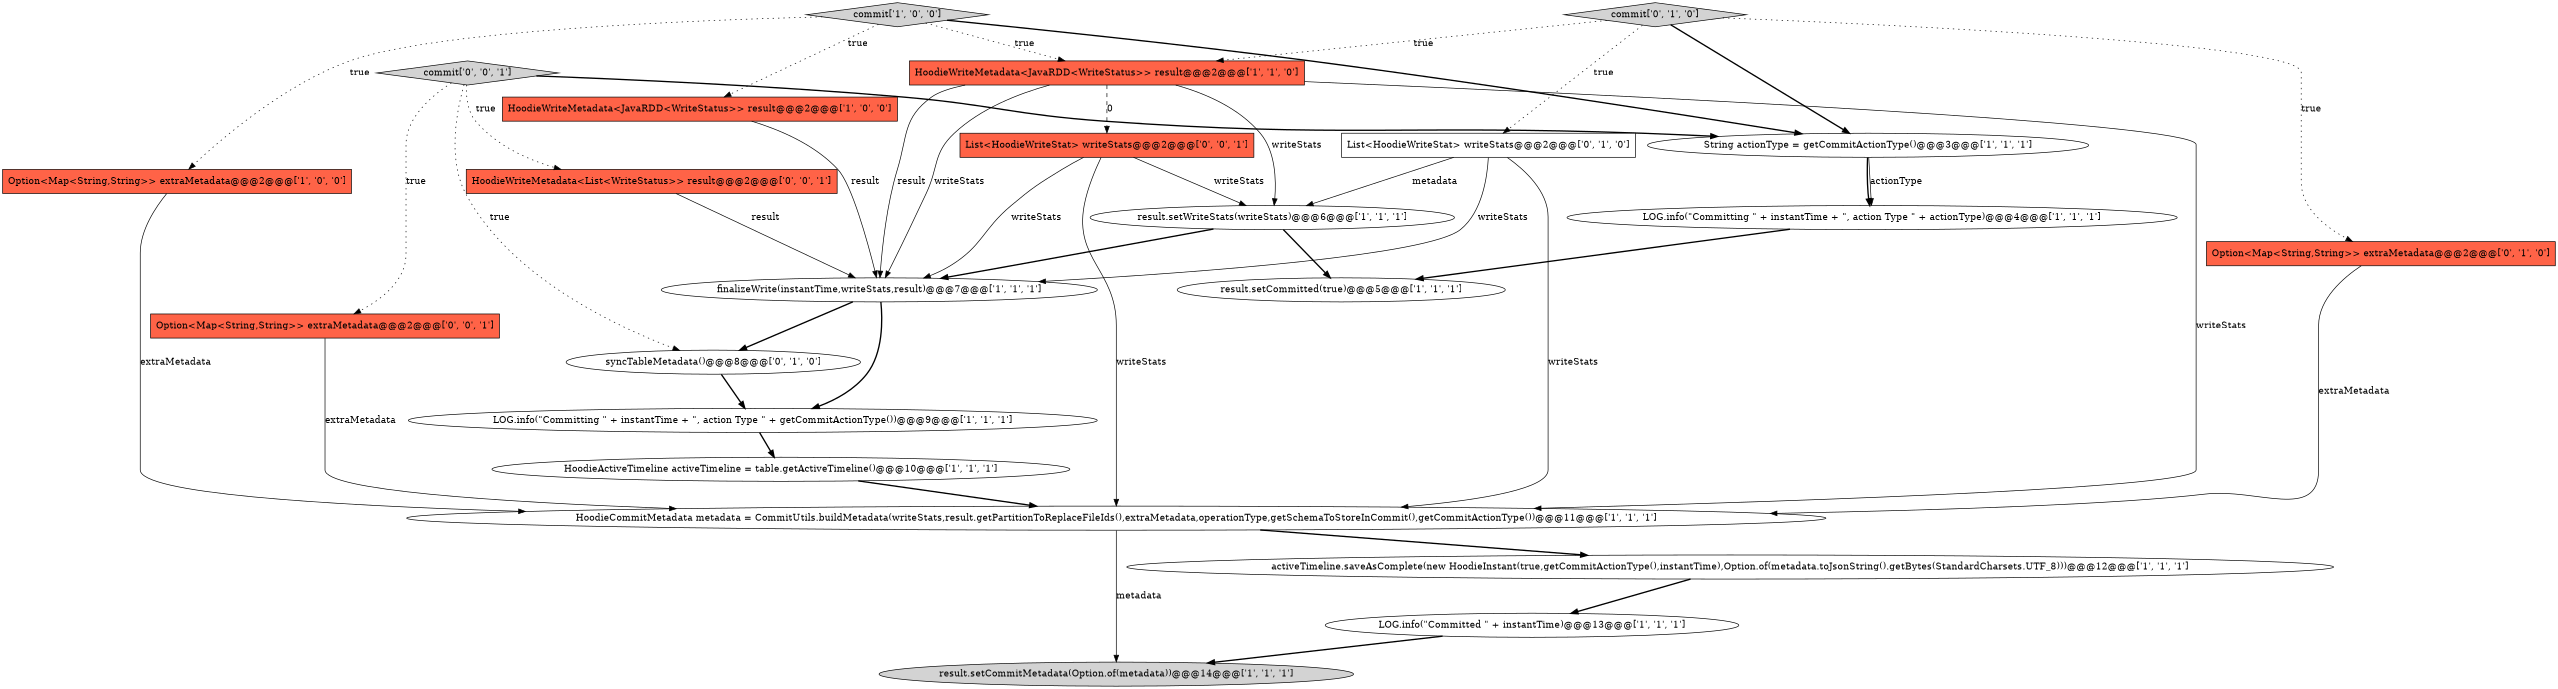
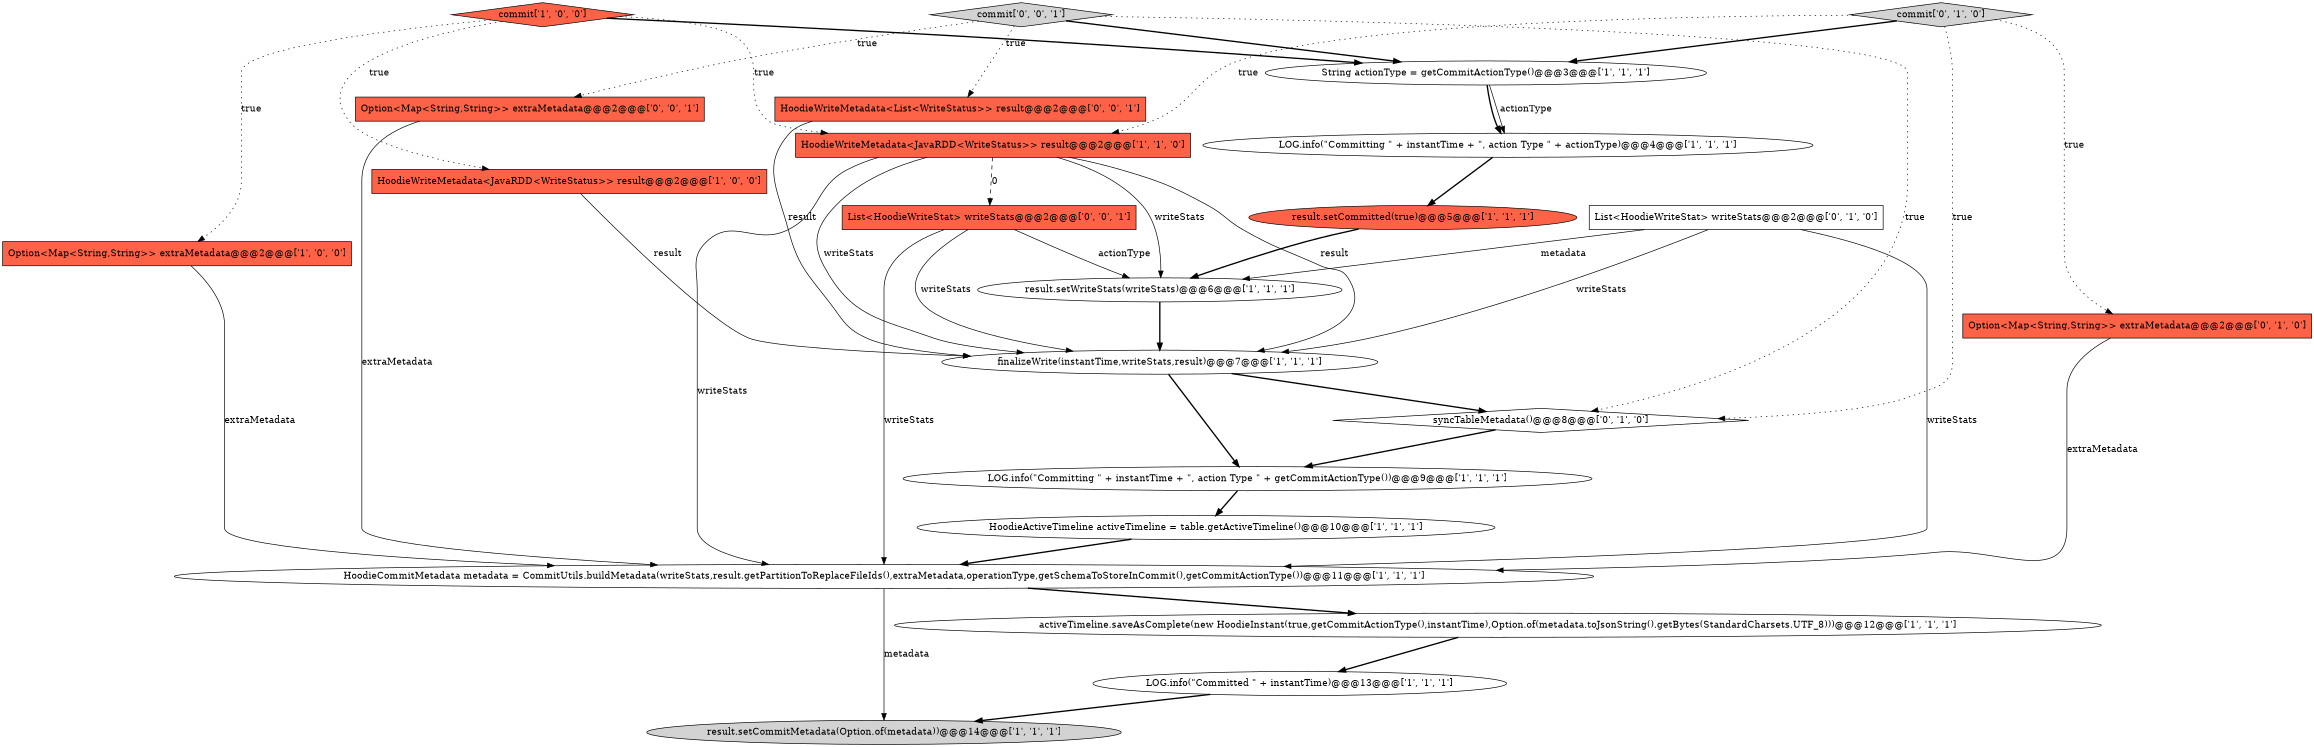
node "commit['1', '0', '0']": fillcolor lightgray -> tomato
edge "commit['0', '1', '0']" -> "List<HoodieWriteStat> writeStats@@@2@@@['0', '1', '0']": now "commit['0', '1', '0']" -> "syncTableMetadata()@@@8@@@['0', '1', '0']"
edge "List<HoodieWriteStat> writeStats@@@2@@@['0', '0', '1']" -> "result.setWriteStats(writeStats)@@@6@@@['1', '1', '1']": label "writeStats" -> "actionType"
edge "result.setWriteStats(writeStats)@@@6@@@['1', '1', '1']" -> "result.setCommitted(true)@@@5@@@['1', '1', '1']": reversed
node "result.setCommitted(true)@@@5@@@['1', '1', '1']": fillcolor white -> tomato
node "syncTableMetadata()@@@8@@@['0', '1', '0']": shape ellipse -> diamond
